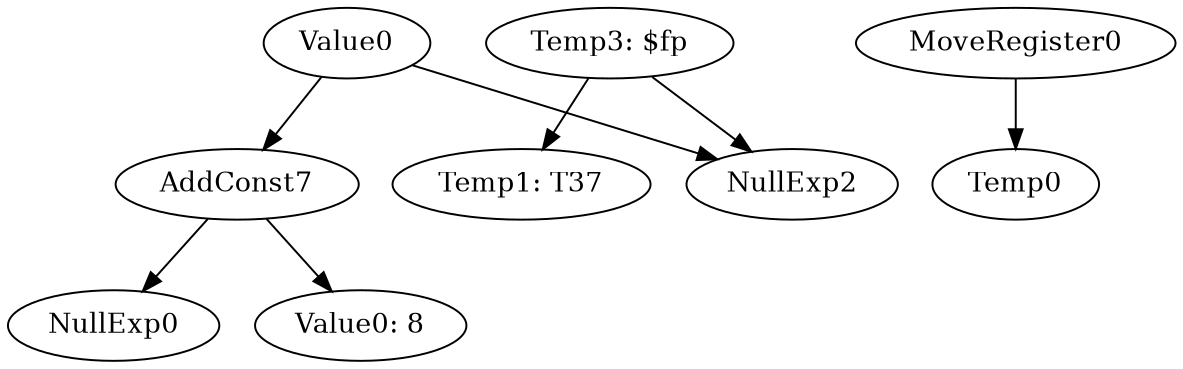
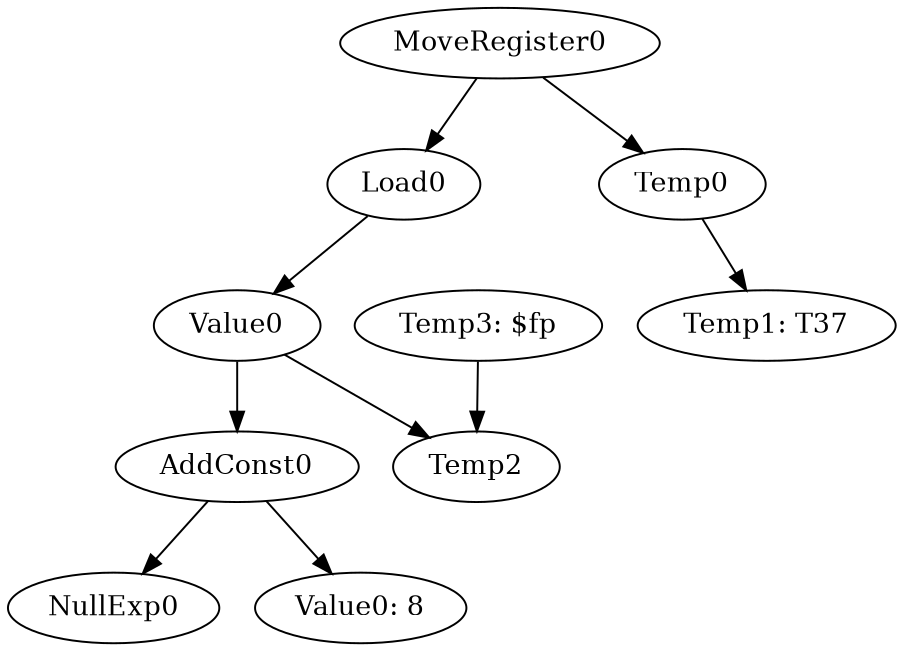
edge "Temp3: $fp" -> "Temp1: T37": now "Temp0" -> "Temp1: T37"
node "AddConst7": label "AddConst7" -> "AddConst0"
node "Load0": added
node "NullExp2": label "NullExp2" -> "Temp2"
